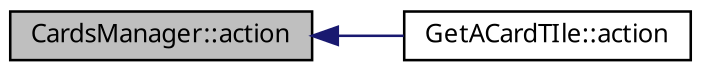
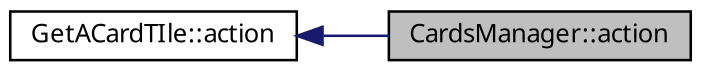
edge "GetACardTIle::action" -> "CardsManager::action": reversed
